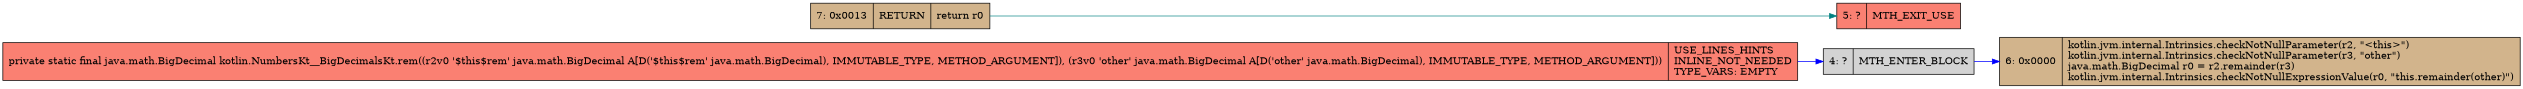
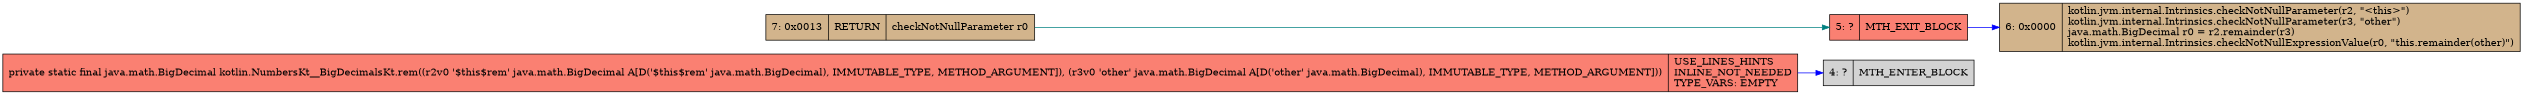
node "7: 0x0013": text "return r0" -> "checkNotNullParameter r0"
node "5: ?": text "MTH_EXIT_USE" -> "MTH_EXIT_BLOCK"
edge "4: ?" -> "6: 0x0000": now "5: ?" -> "6: 0x0000"
